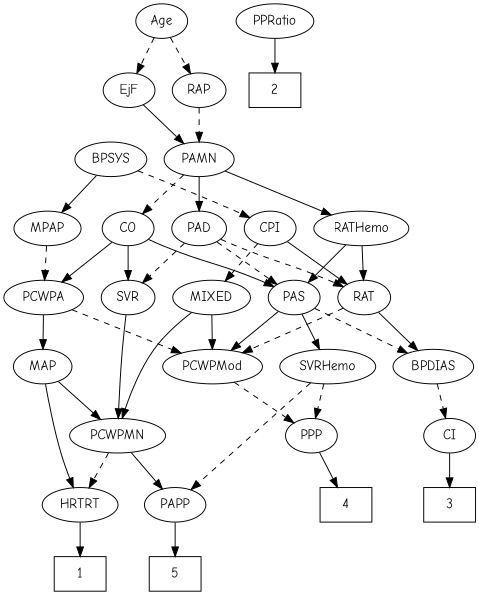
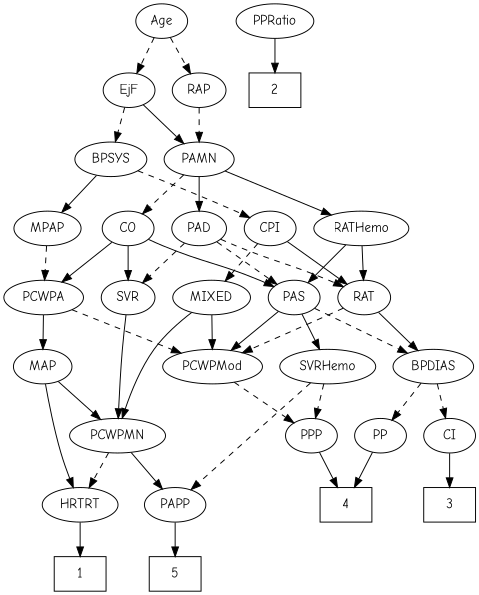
edge "EjF" -> "BPSYS": added
node "PP": added
